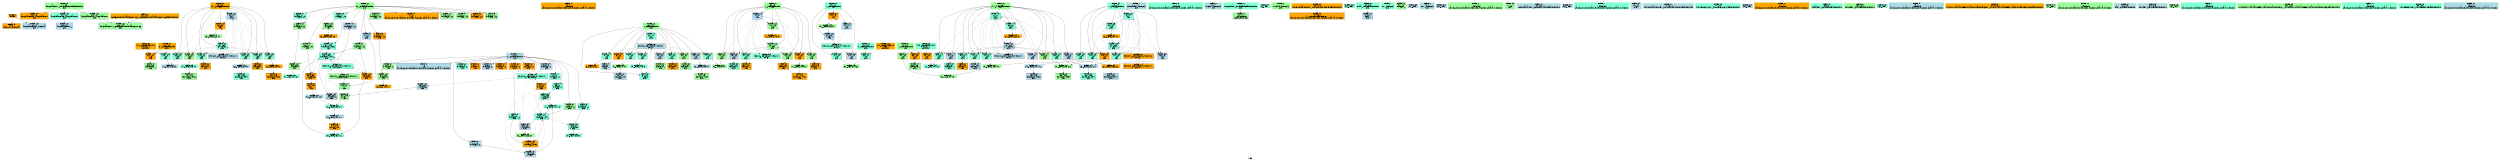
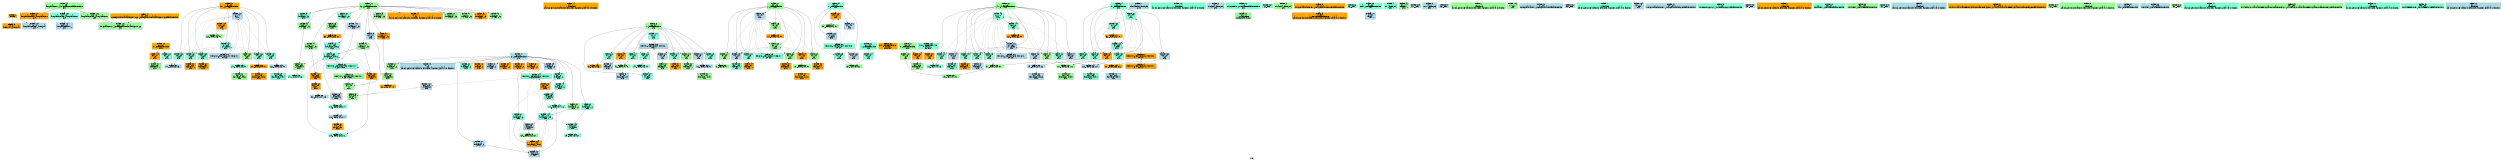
node "NodeID: 288": removed
